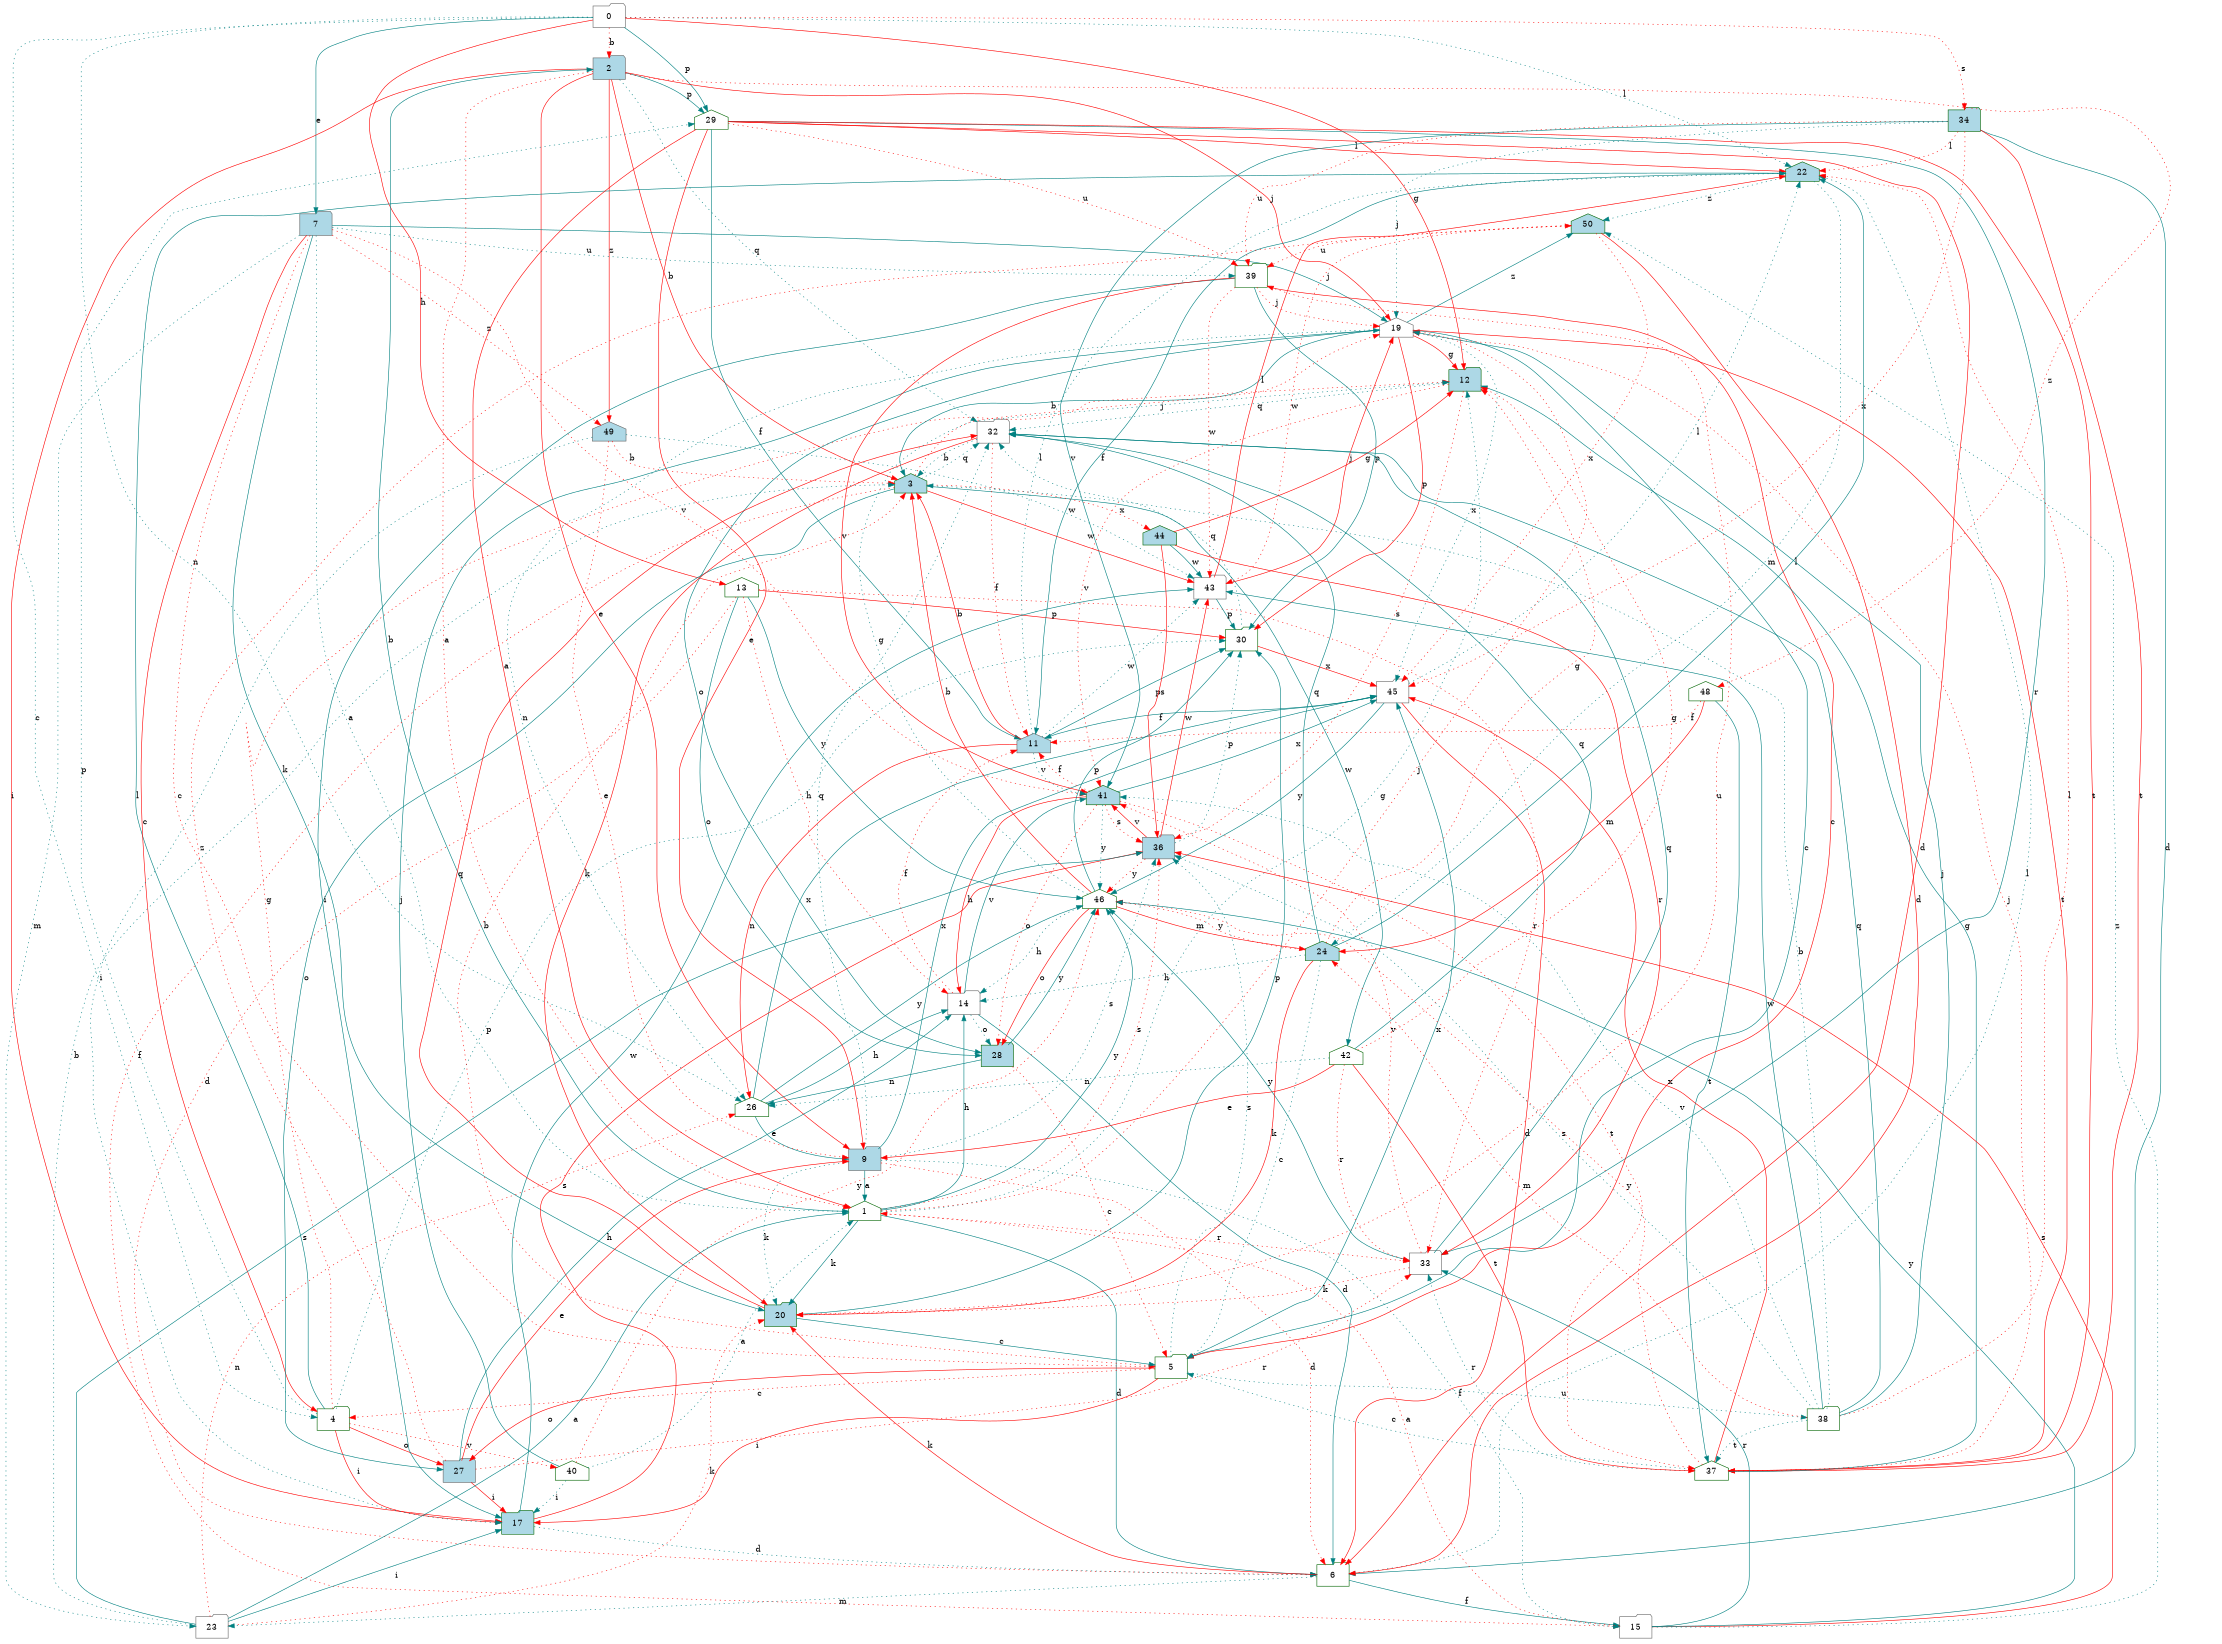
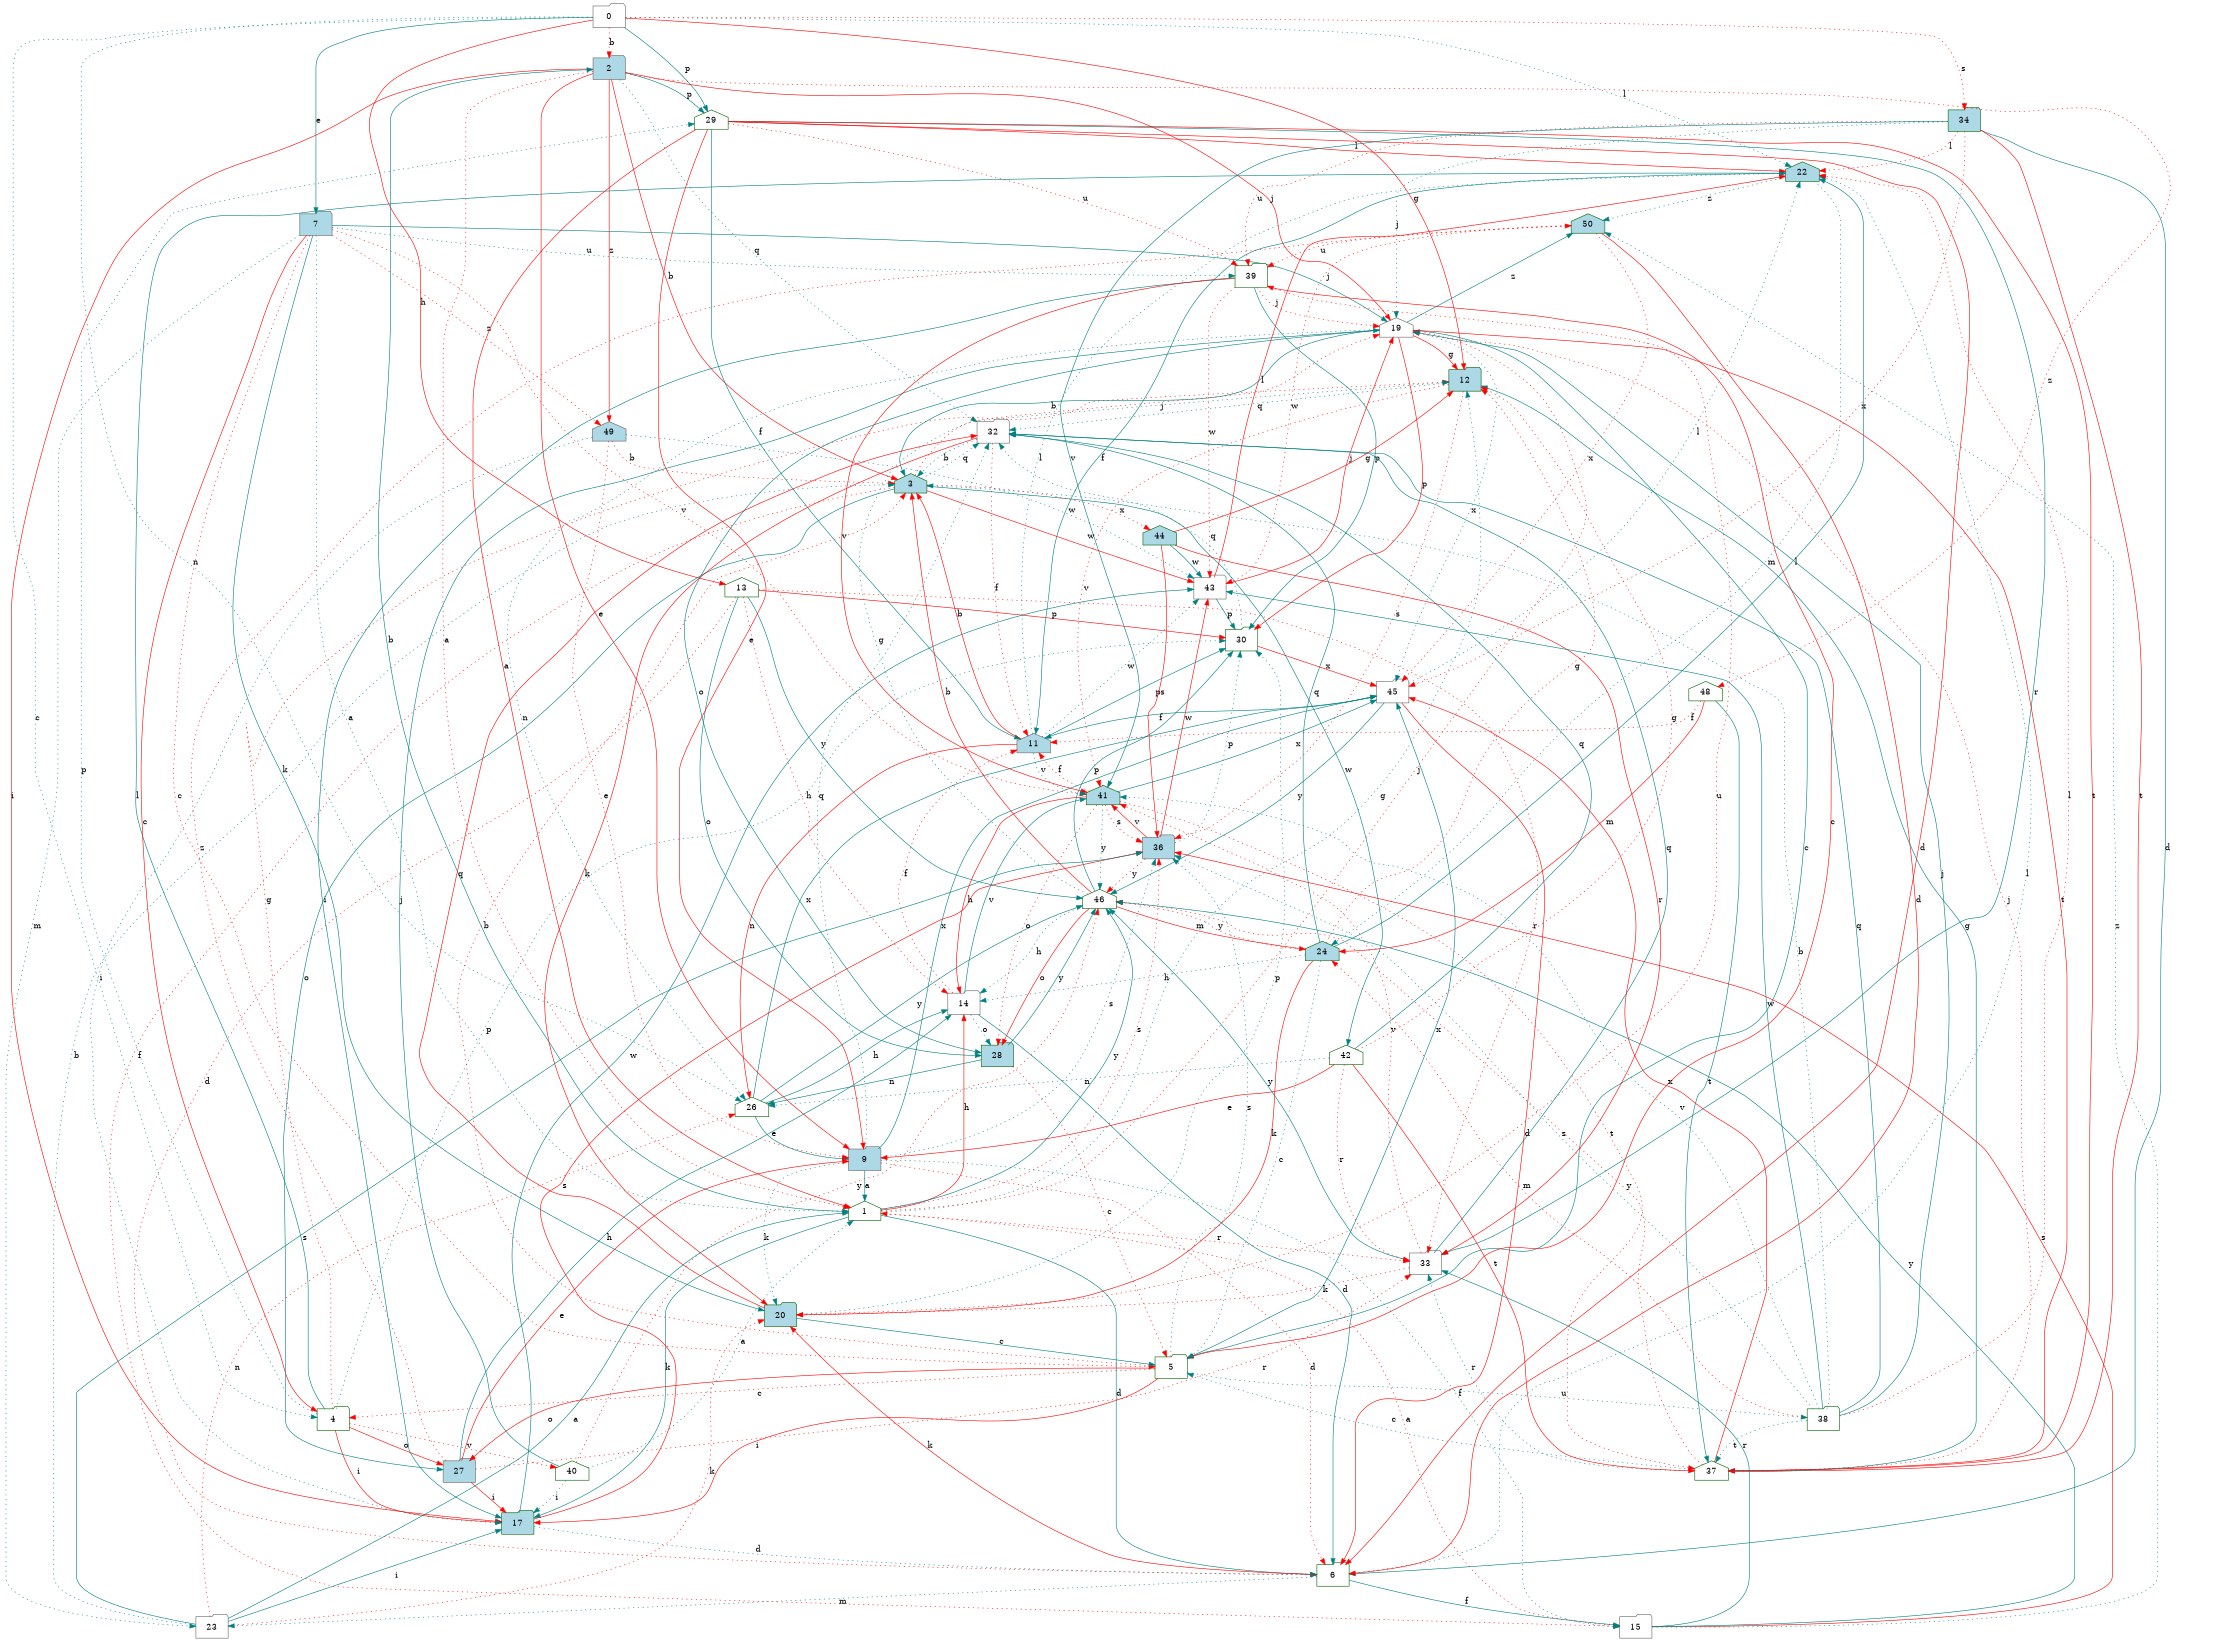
edge "20" -> "30": style solid -> dotted
edge "1" -> "14": color teal -> red
edge "1" -> "20": now "1" -> "17"
